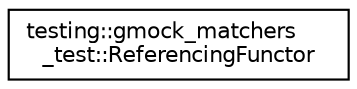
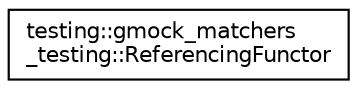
node "testing::gmock_matchers _test::ReferencingFunctor": label "testing::gmock_matchers _test::ReferencingFunctor" -> "testing::gmock_matchers _testing::ReferencingFunctor"
